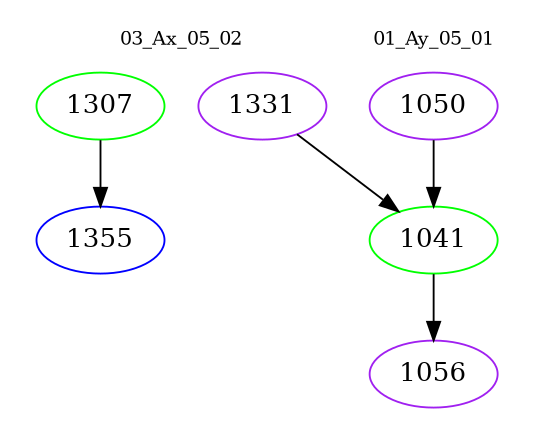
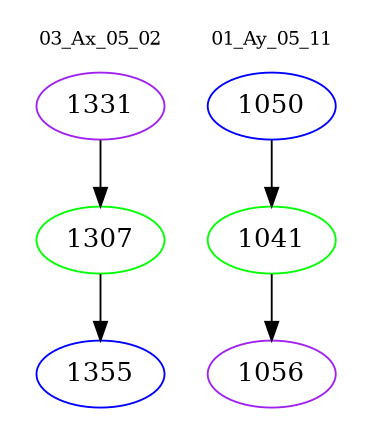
cluster "01_Ay_05_01": label "01_Ay_05_01" -> "01_Ay_05_11"
node "1050": color purple -> blue
edge "1331" -> "1041": now "1331" -> "1307"
